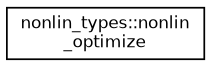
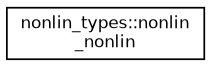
node "nonlin_types::nonlin _optimize": label "nonlin_types::nonlin _optimize" -> "nonlin_types::nonlin _nonlin"
